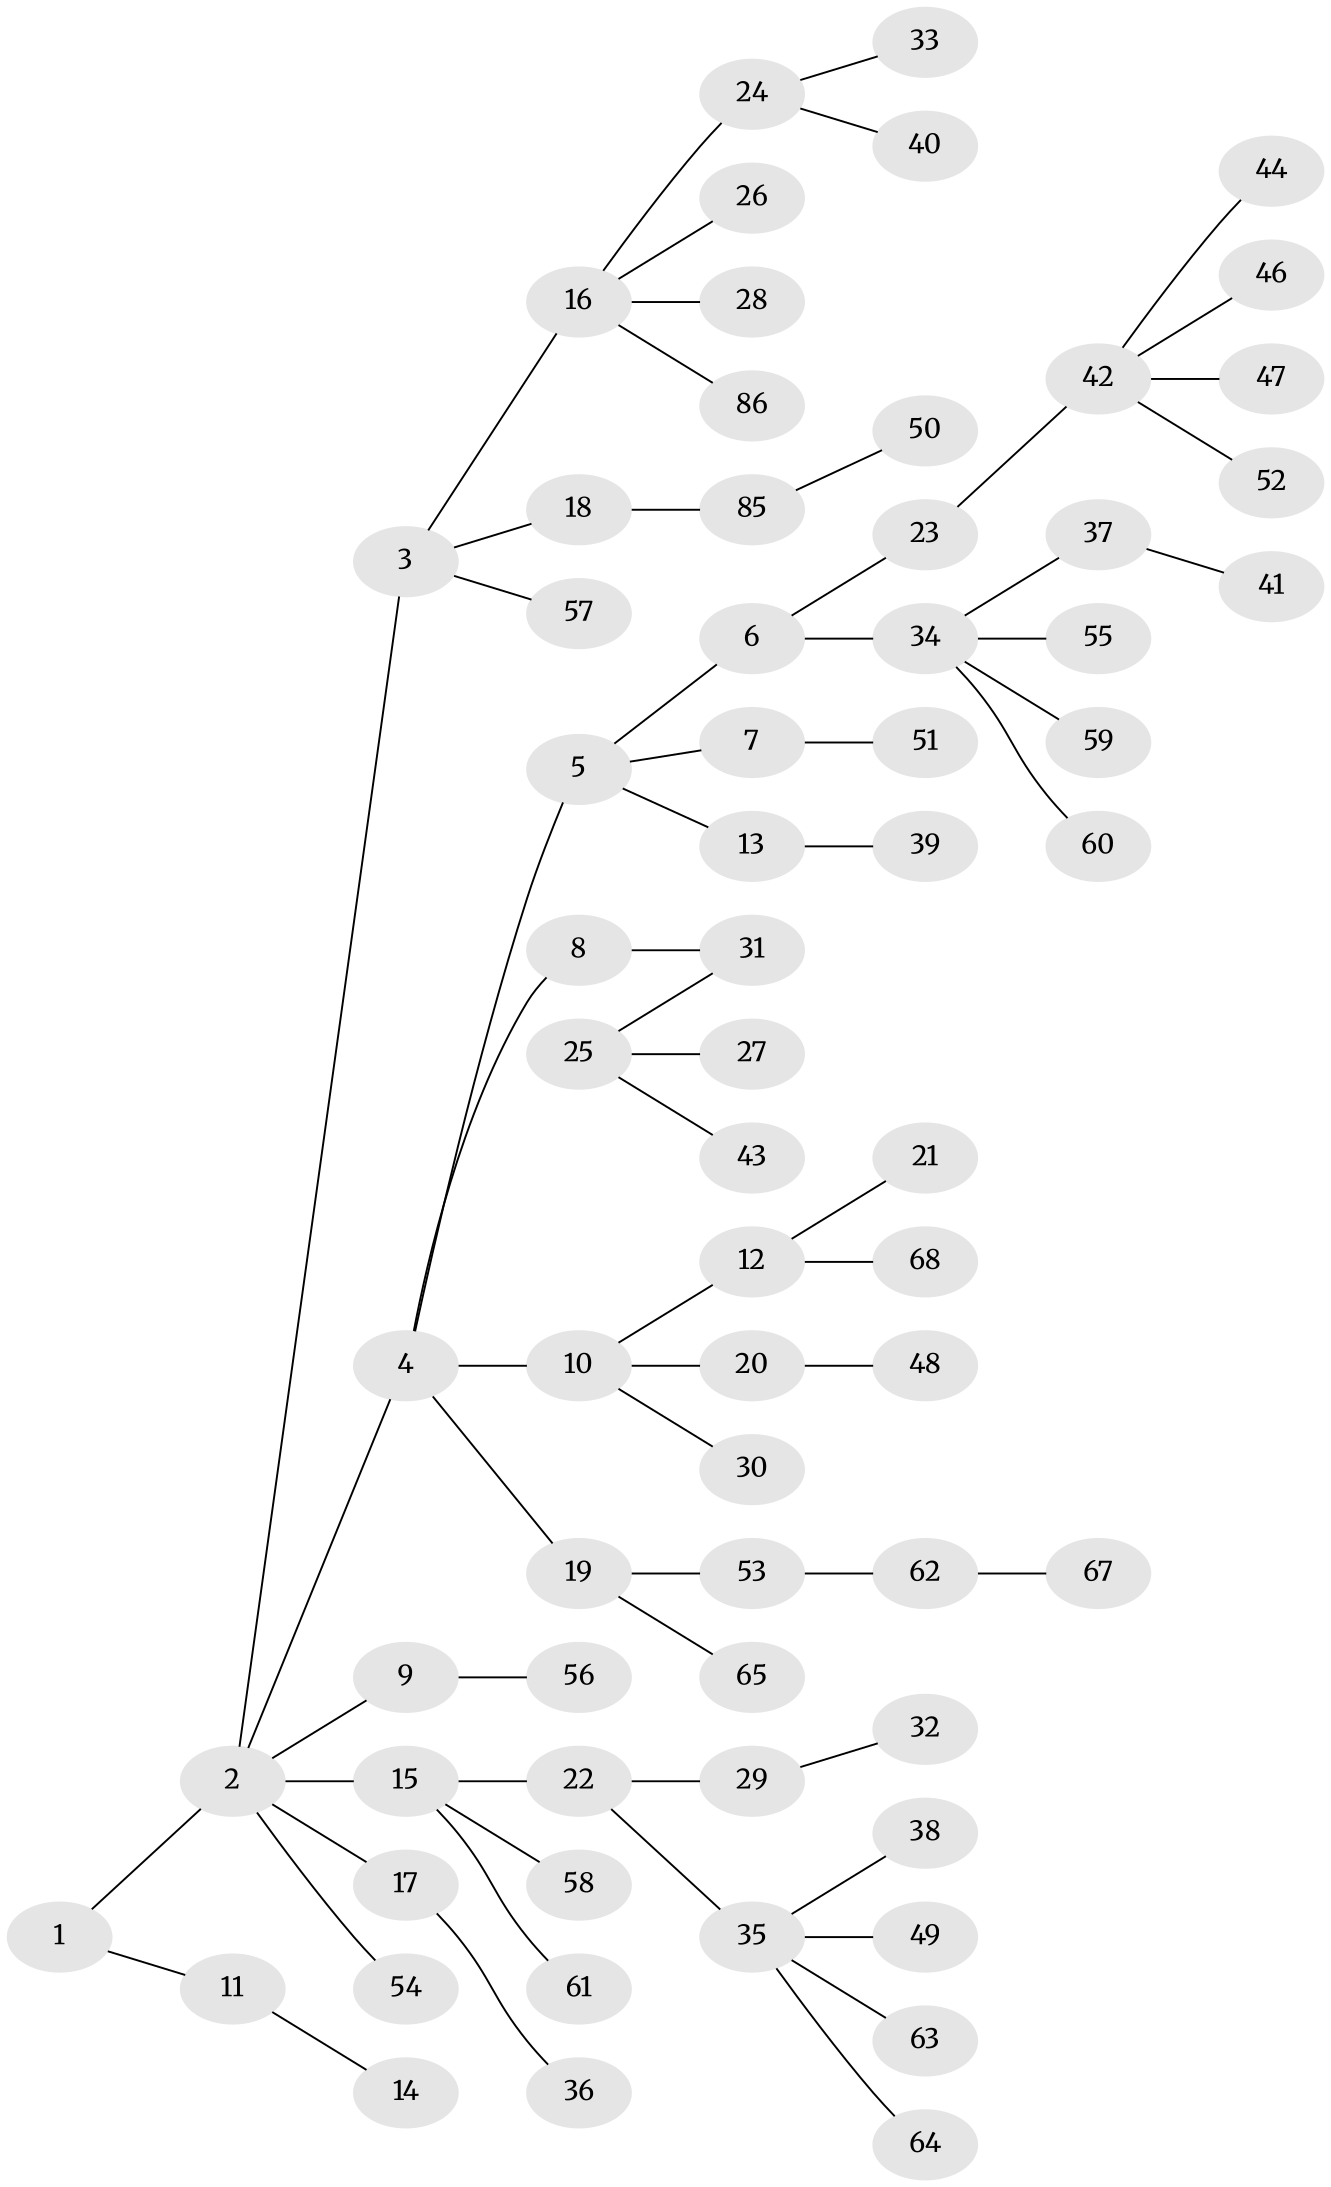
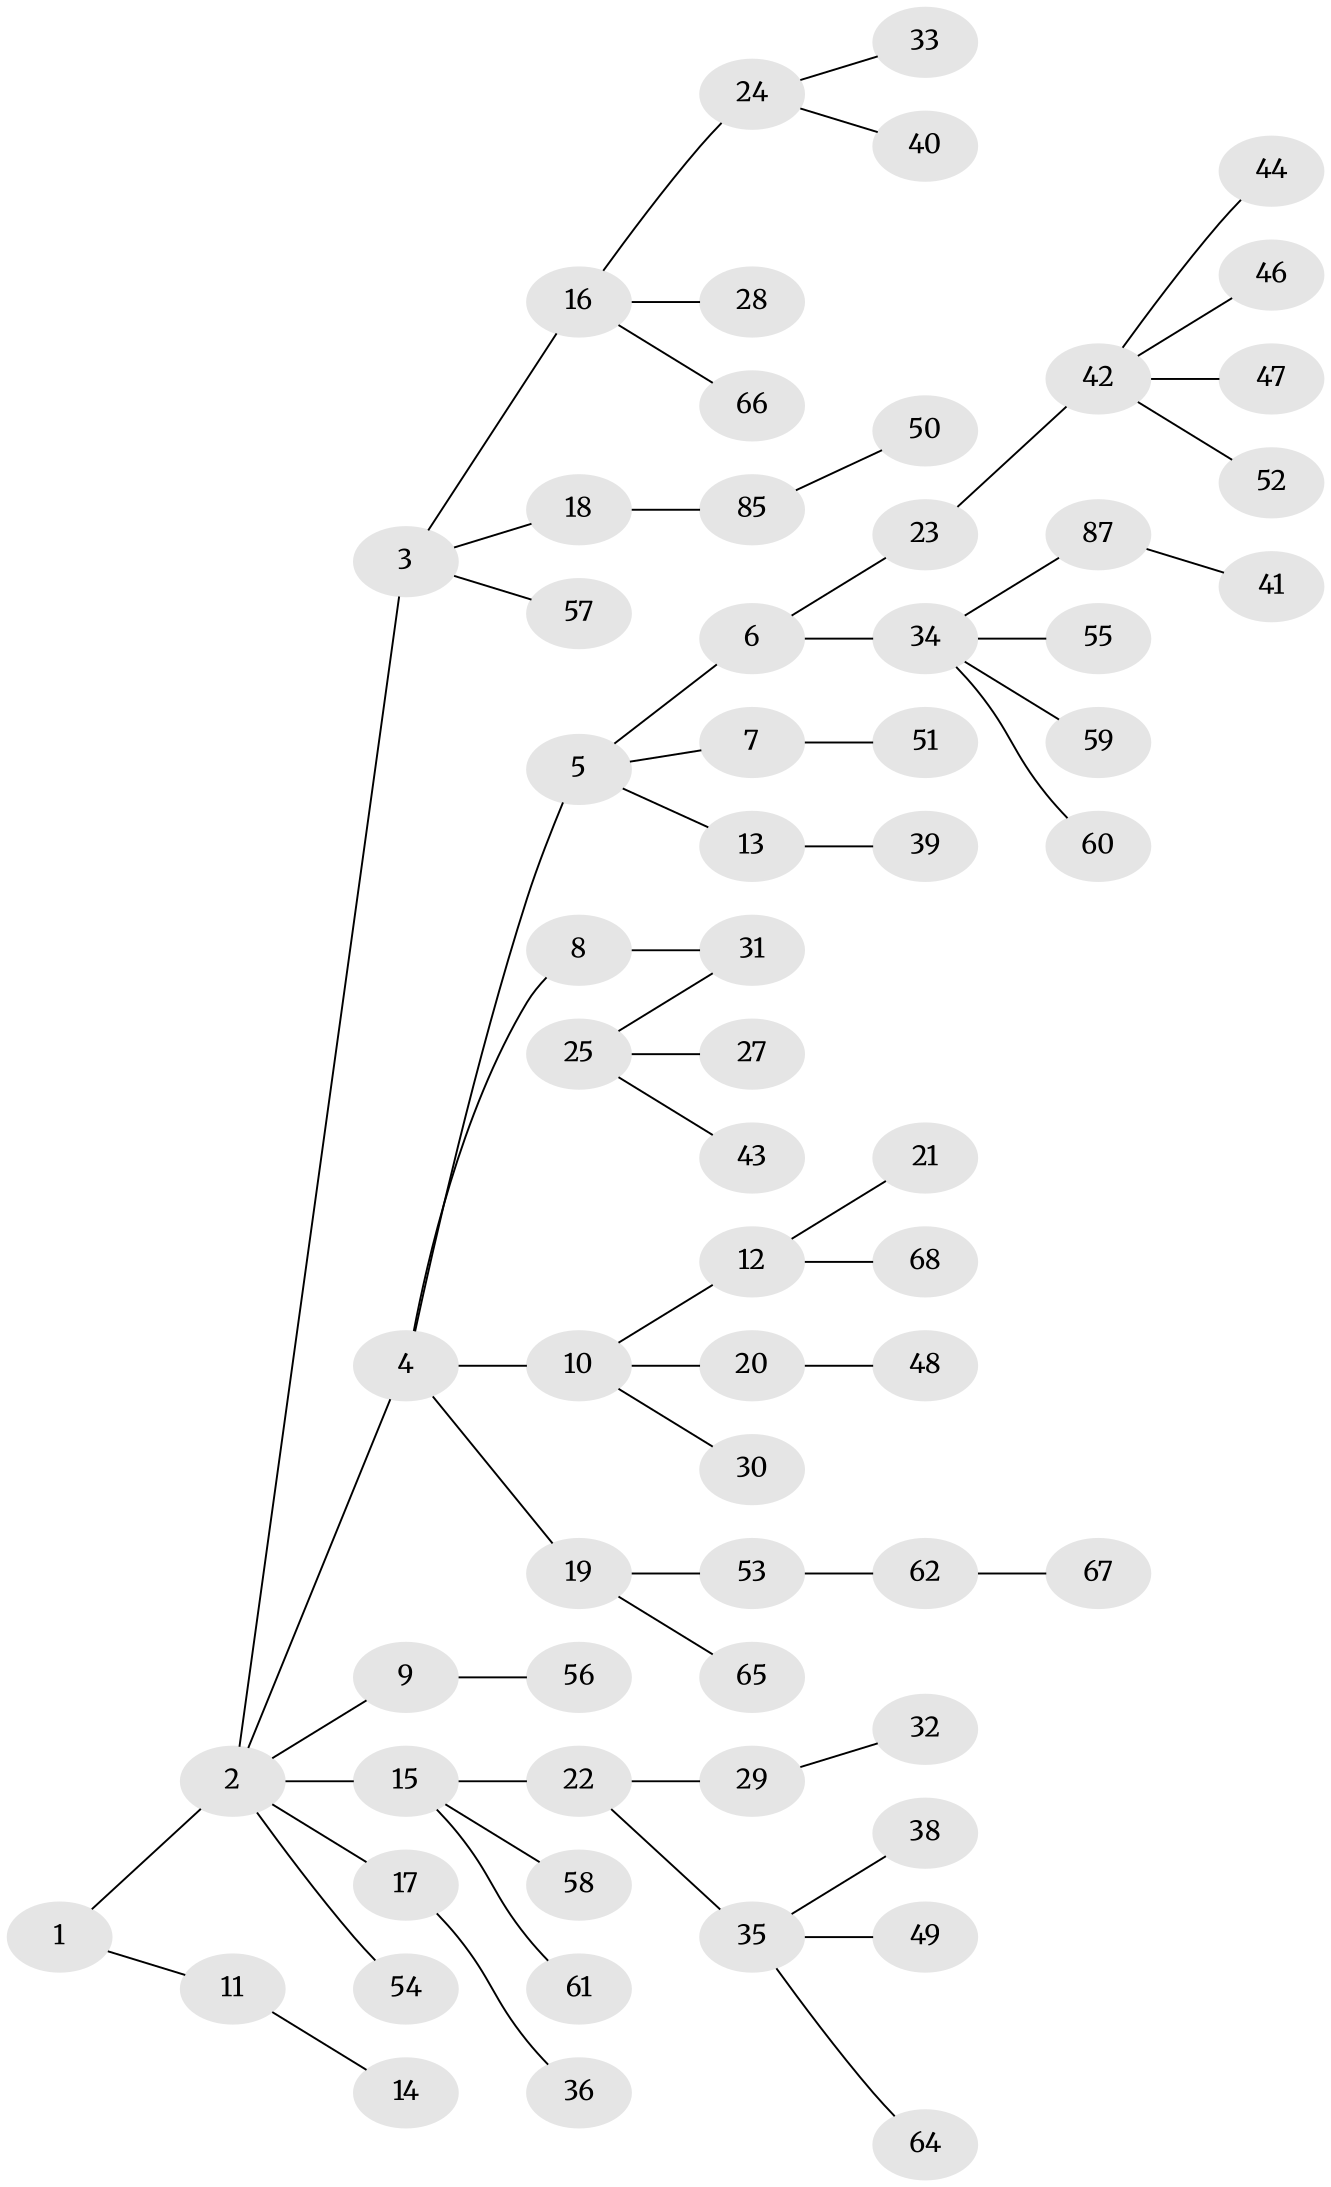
node "26": removed
node "86": label "86" -> "66"
node "37": label "37" -> "87"
node "63": removed
